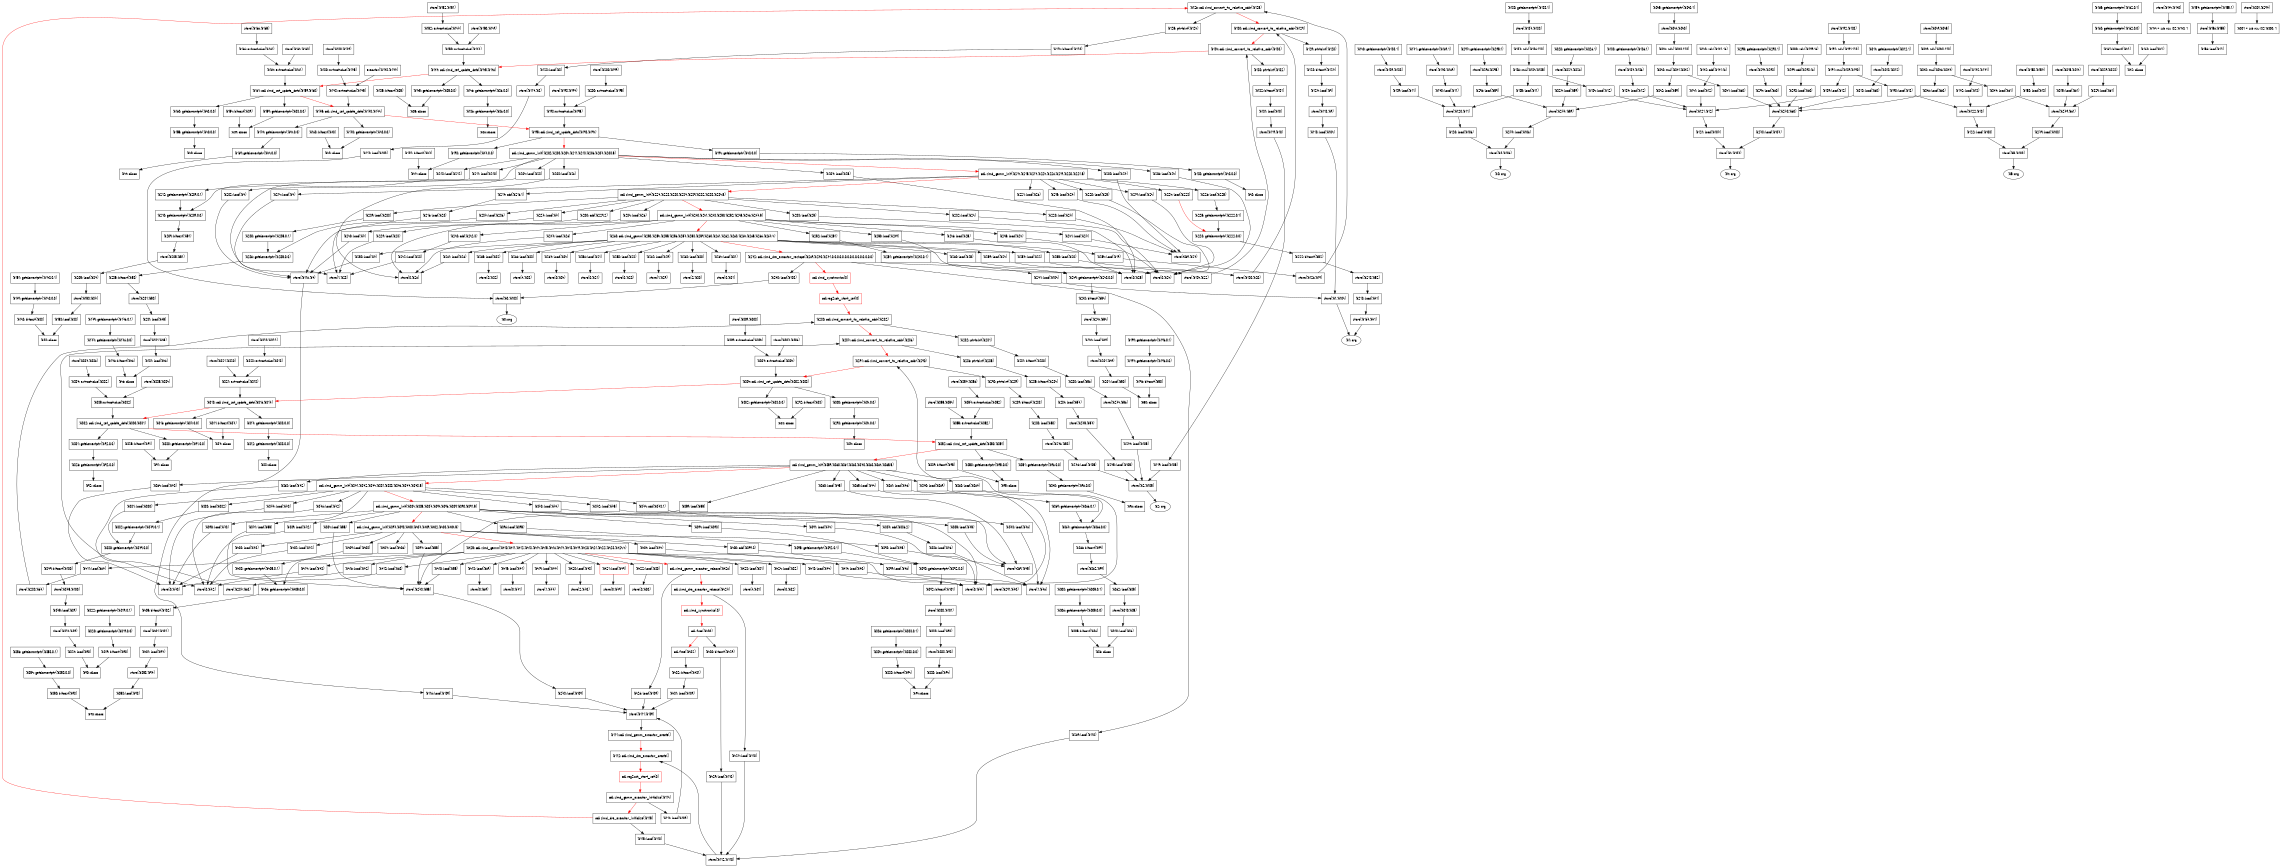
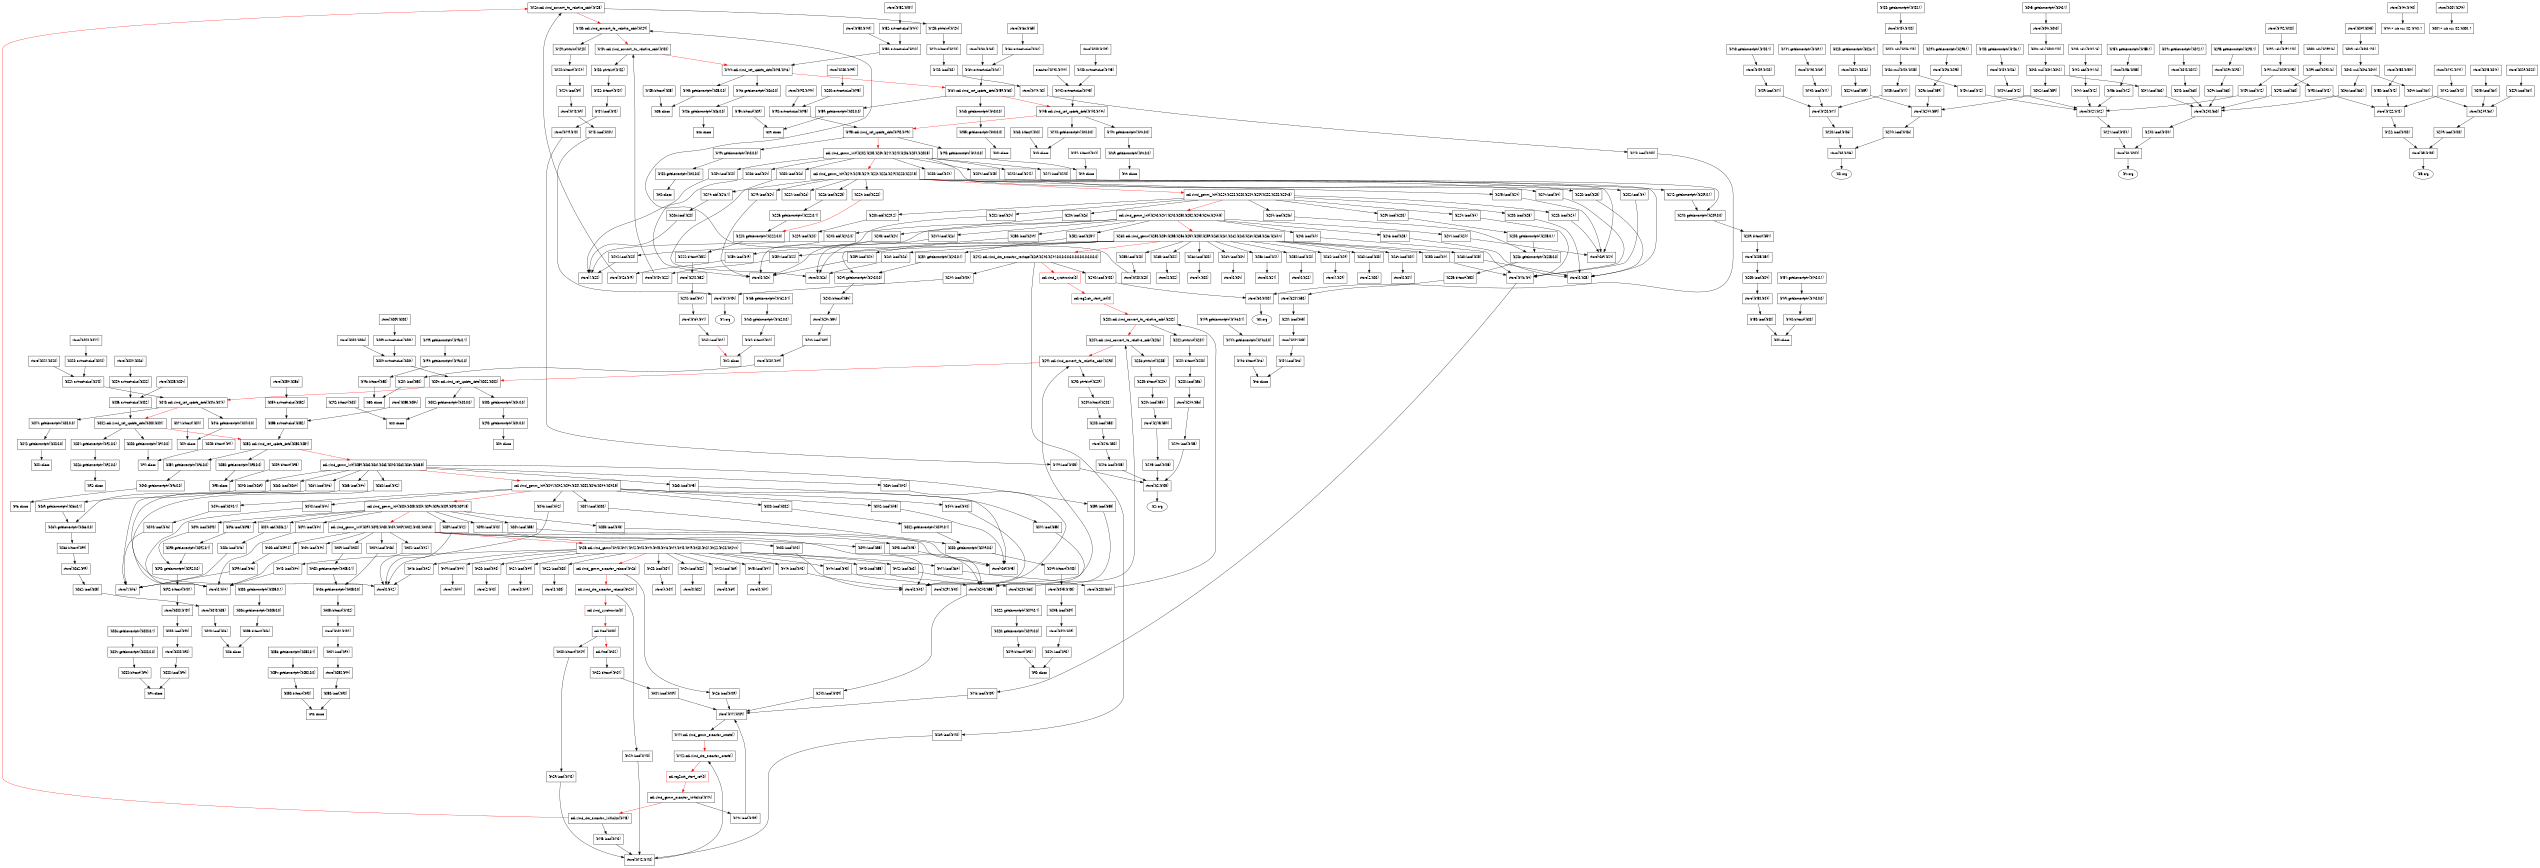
edge "%167: load(%42)" -> "%42: alloca": color black -> red
edge "%156: load(%12)" -> "store(%121,%12)": added
node "%216: load(%28)": label "%216: load(%28)" -> "%206: load(%28)"
edge "store(%167,%41)" -> "%1: arg": now "store(%167,%41)" -> "%167: load(%42)"
node "%421: load(%79)": color red -> black
